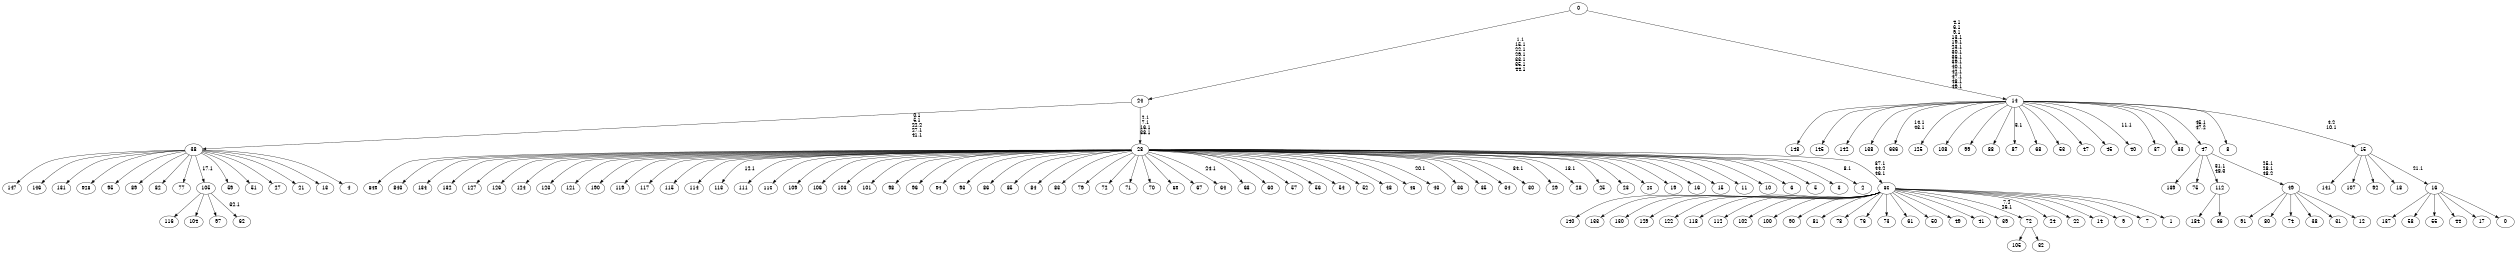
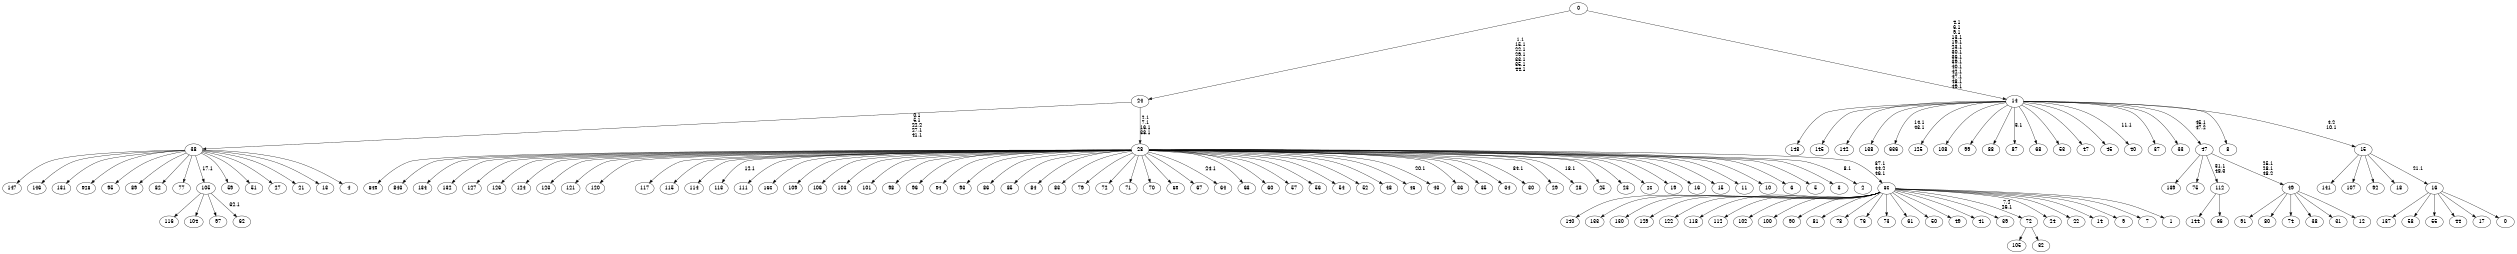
node "190": label "190" -> "120"
node "119": removed
node "110": label "110" -> "160"
node "184": label "184" -> "144"
